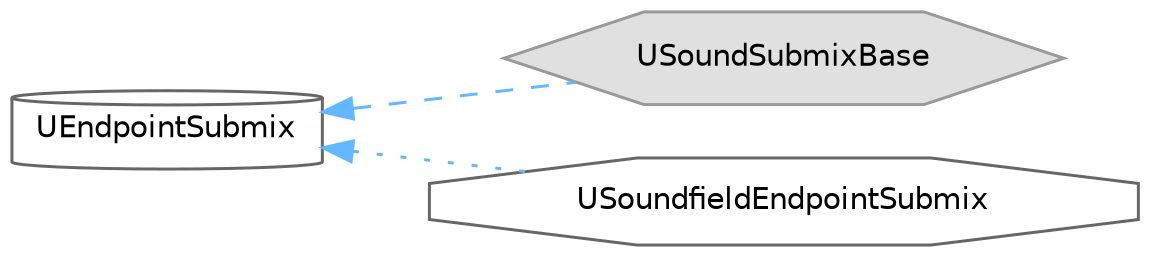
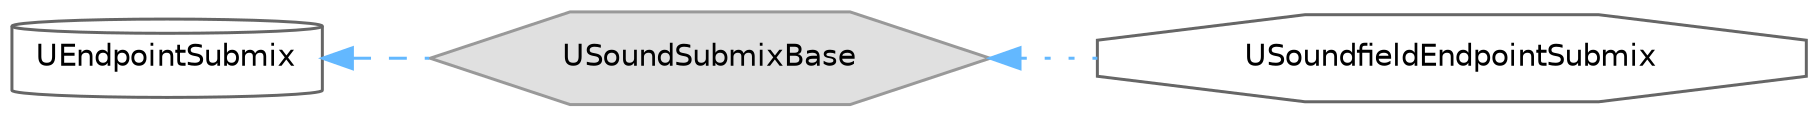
edge "USoundfieldEndpointSubmix" -> "UEndpointSubmix": now "USoundfieldEndpointSubmix" -> "USoundSubmixBase"
